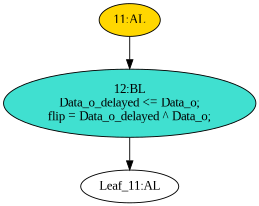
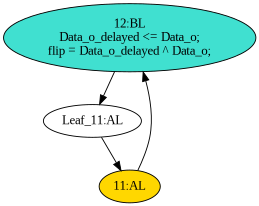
edge "Leaf_11:AL" -> "11:AL": added
